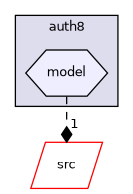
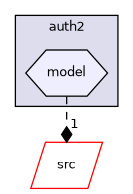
cluster "auth8": label "auth8" -> "auth2"
